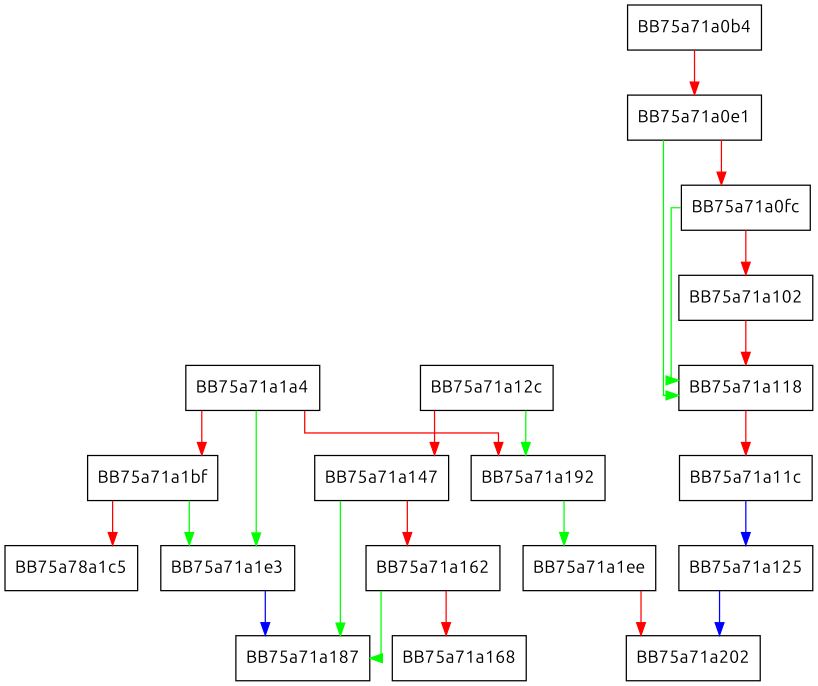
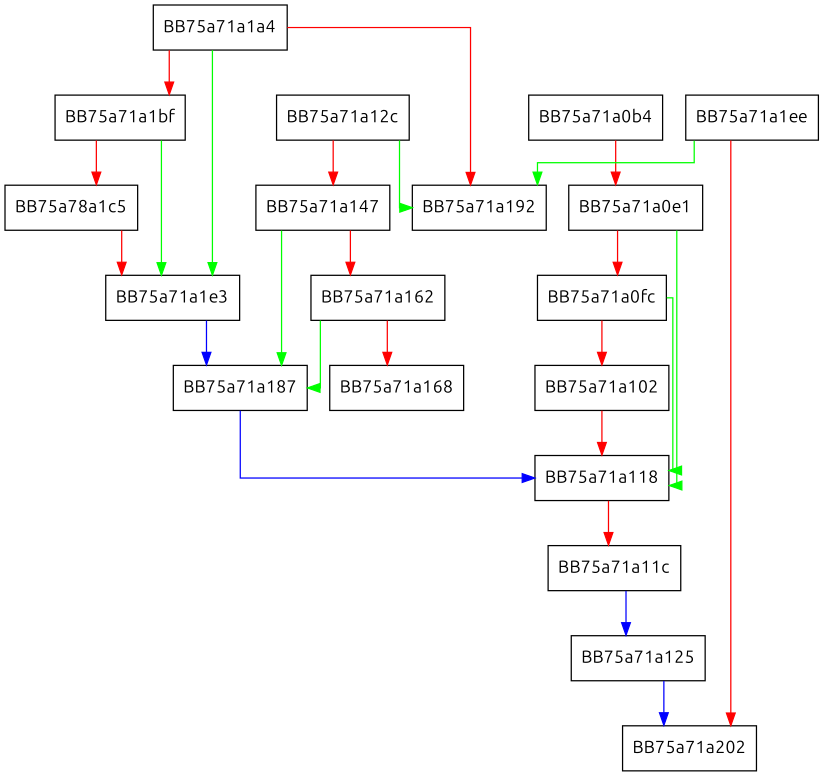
edge "BB75a78a1c5" -> "BB75a71a1e3": added
edge "BB75a71a187" -> "BB75a71a118": added
edge "BB75a71a192" -> "BB75a71a1ee": reversed
